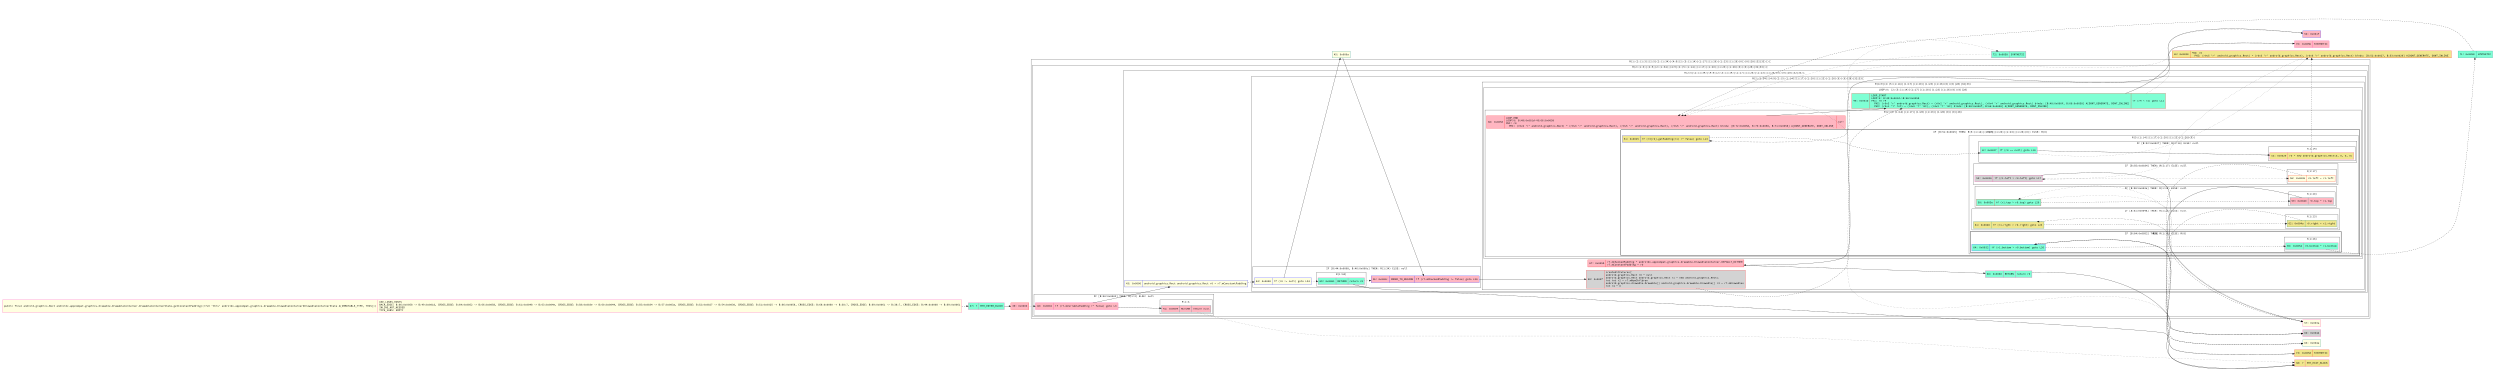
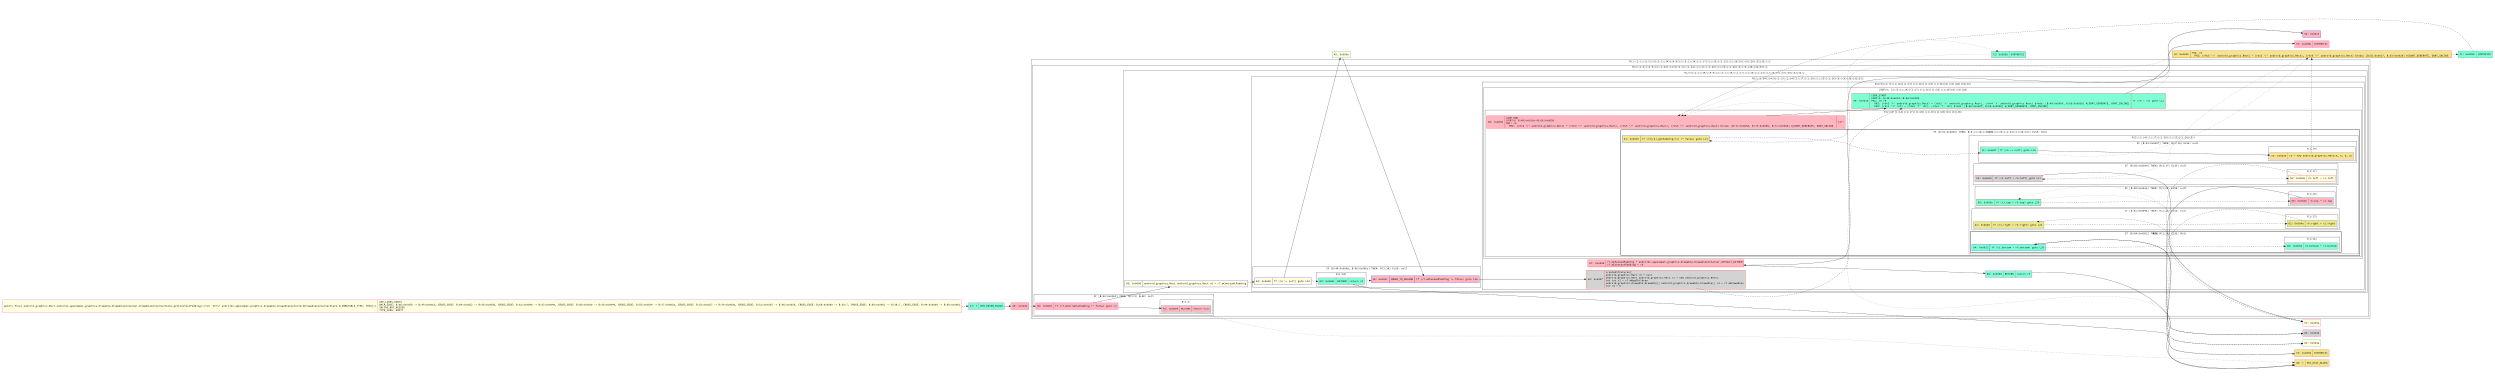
edge "65: 0x0054" -> "71: 0x0058": now "54: 0x0030" -> "71: 0x0058"
